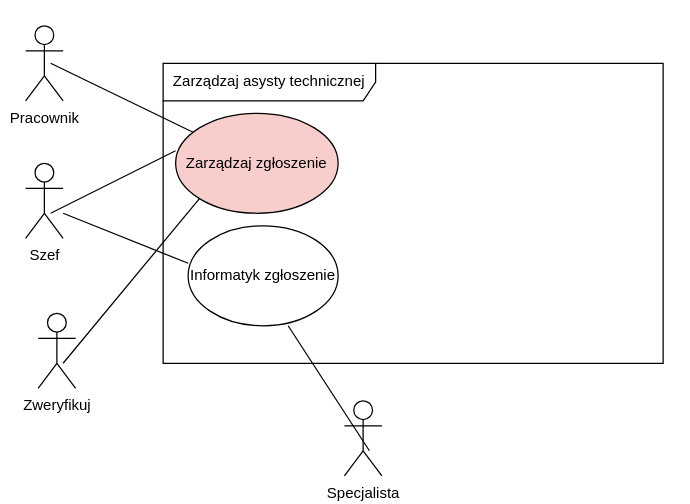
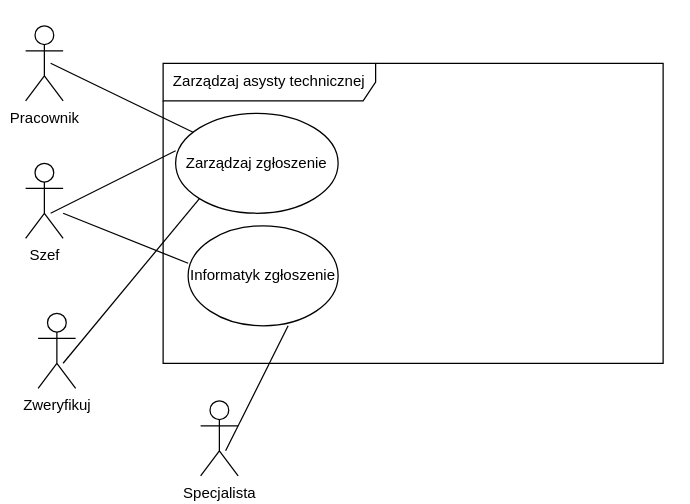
node "Zarządzaj zgłoszenie": fillcolor #f8cecc -> #ffffff
node "Specjalista": moved (363, 438) -> (219, 438)
